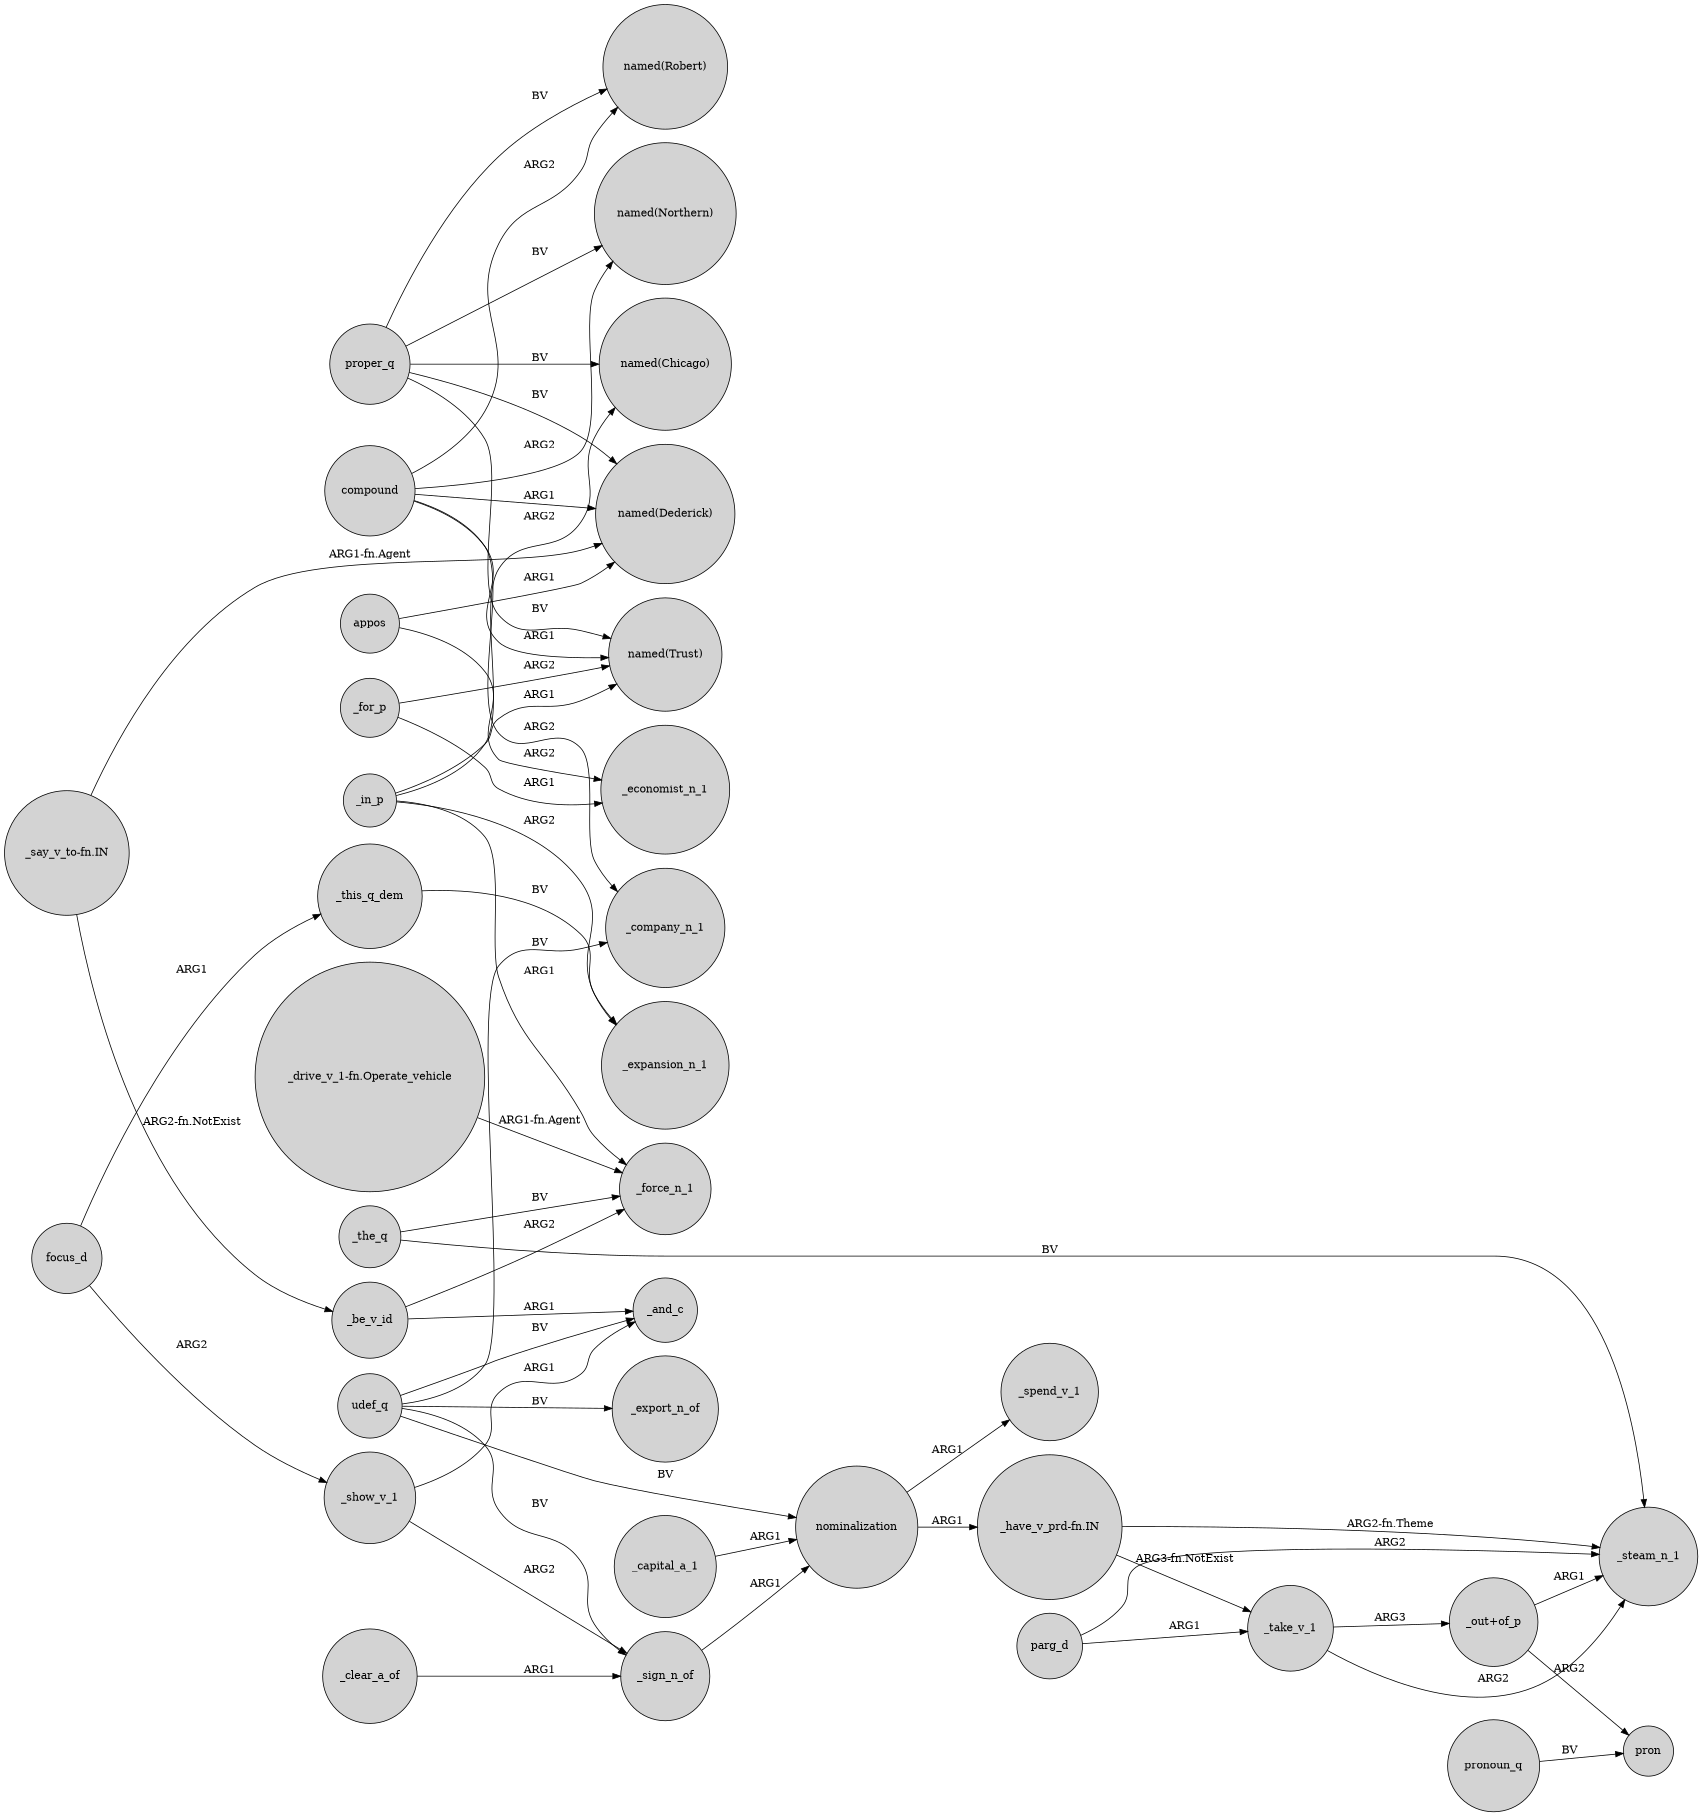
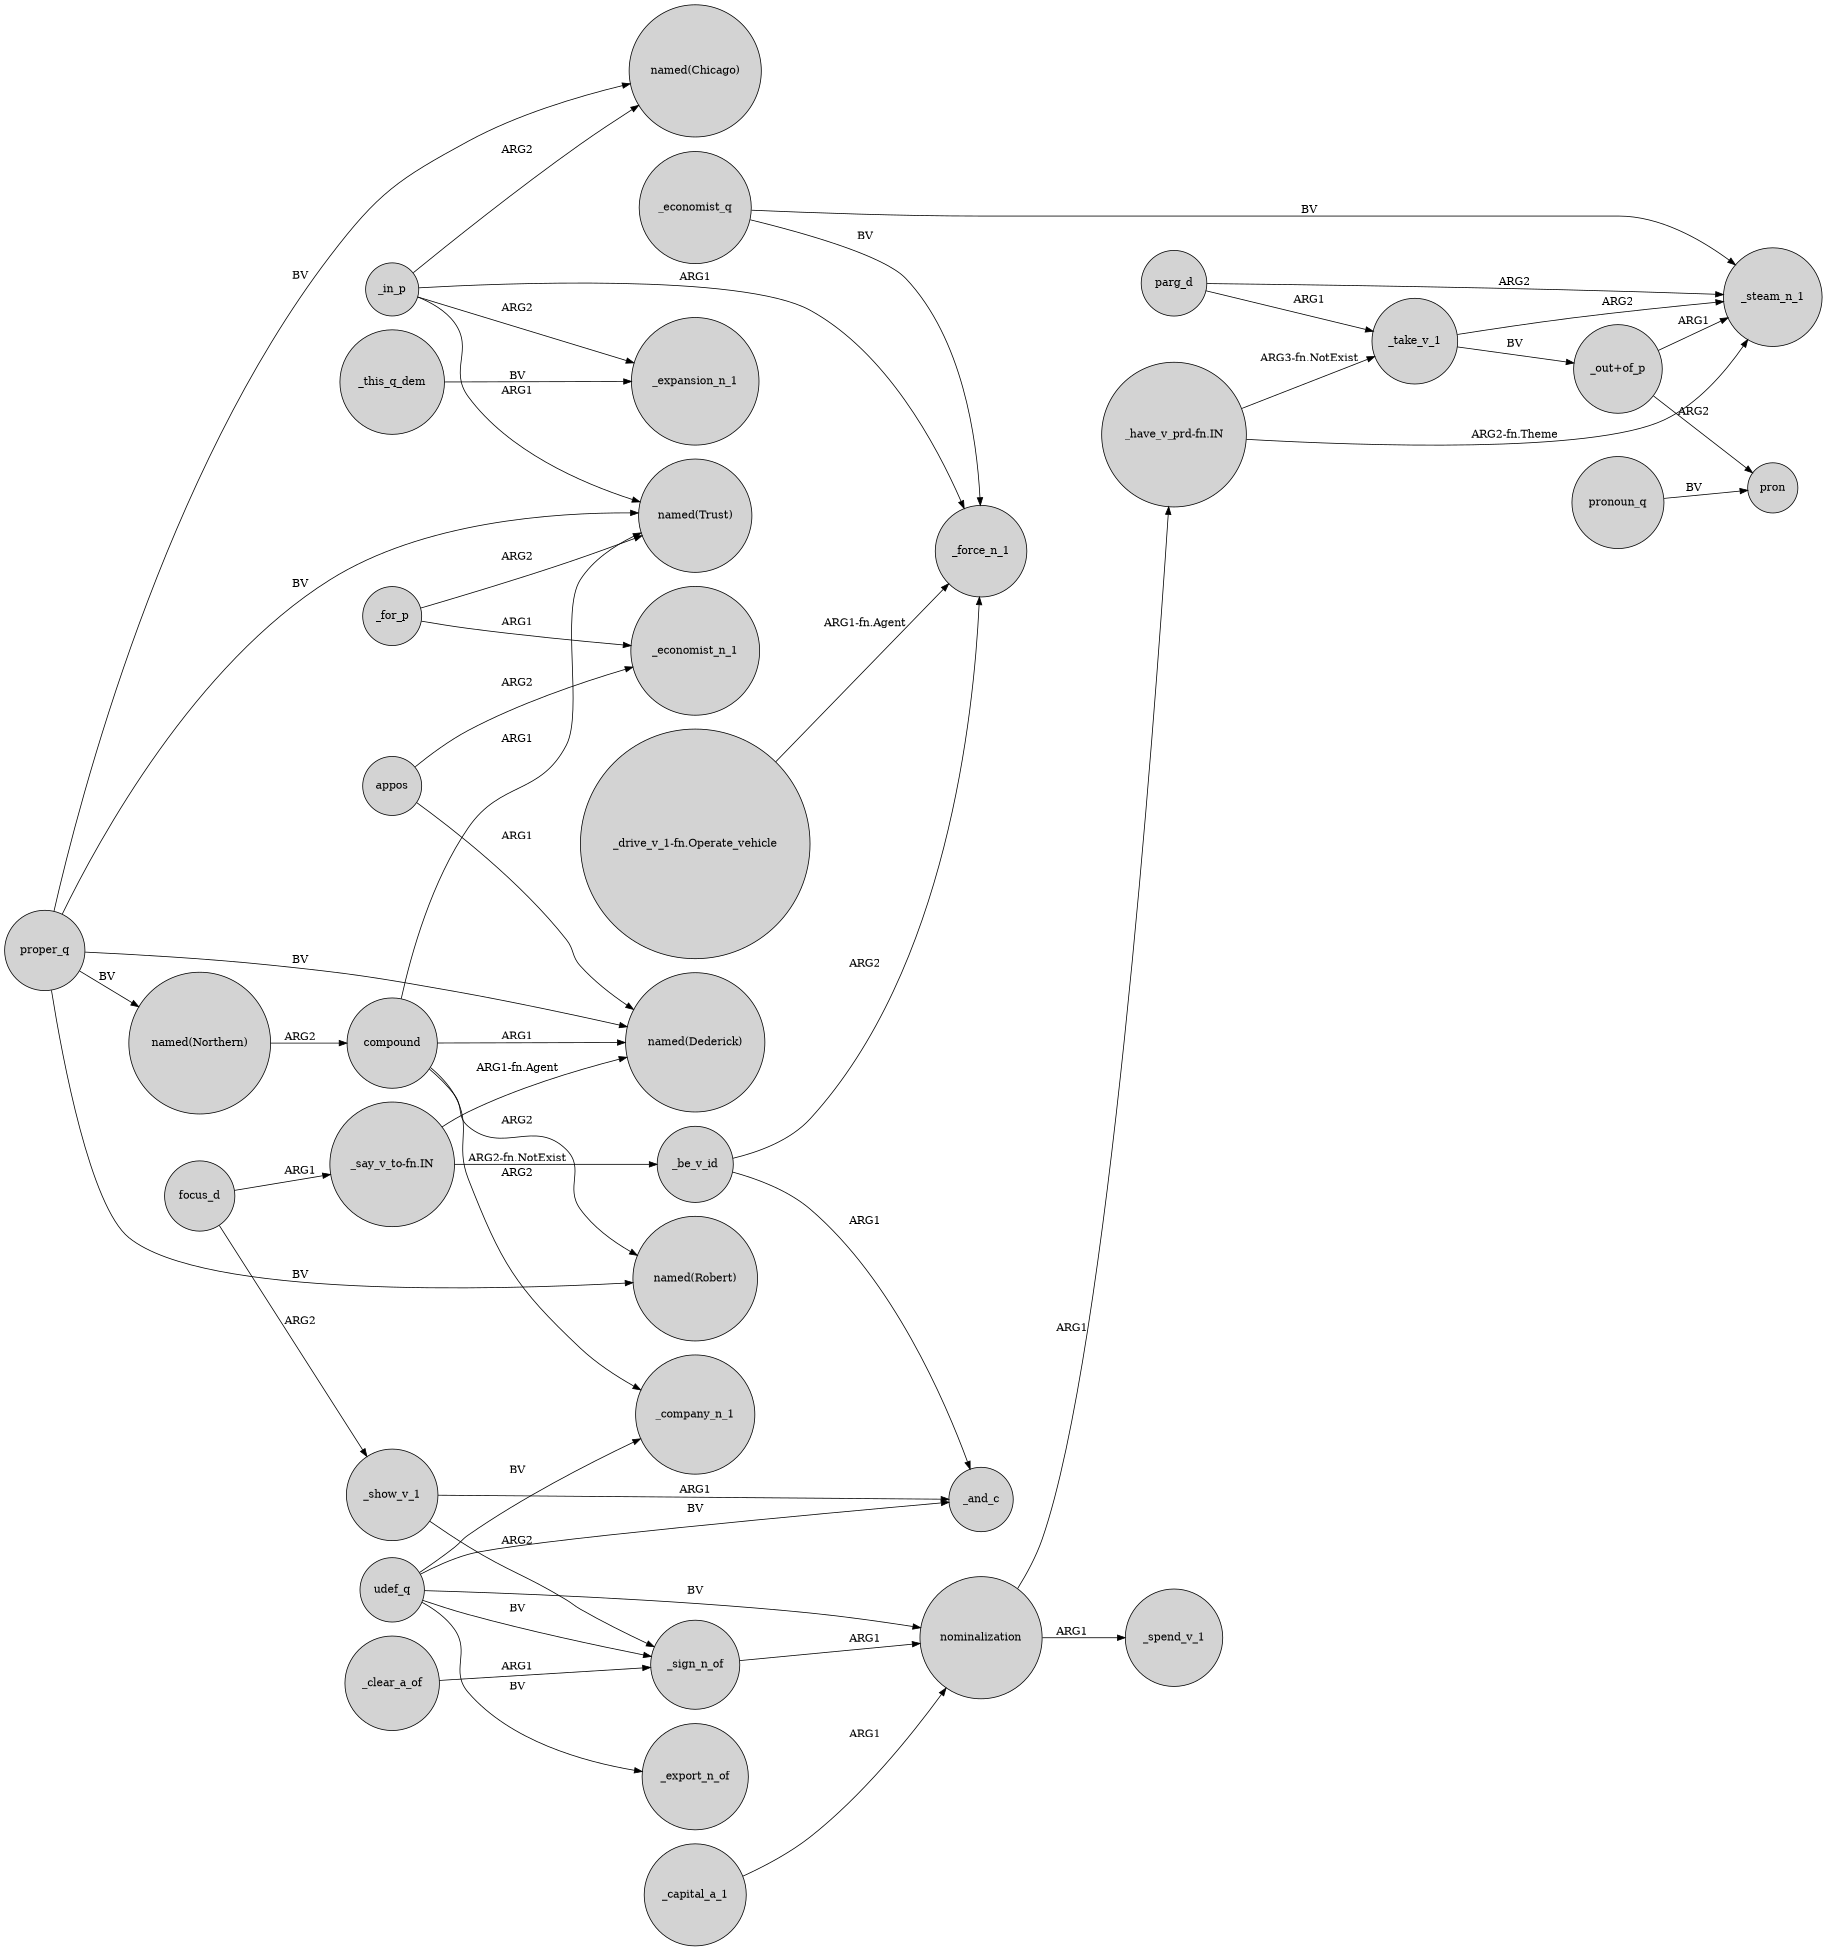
edge "compound" -> "named(Northern)": reversed
edge "focus_d" -> "_this_q_dem": now "focus_d" -> "_say_v_to-fn.IN"
node "_the_q": label "_the_q" -> "_economist_q"
edge "_take_v_1" -> "_out+of_p": label "ARG3" -> "BV"
